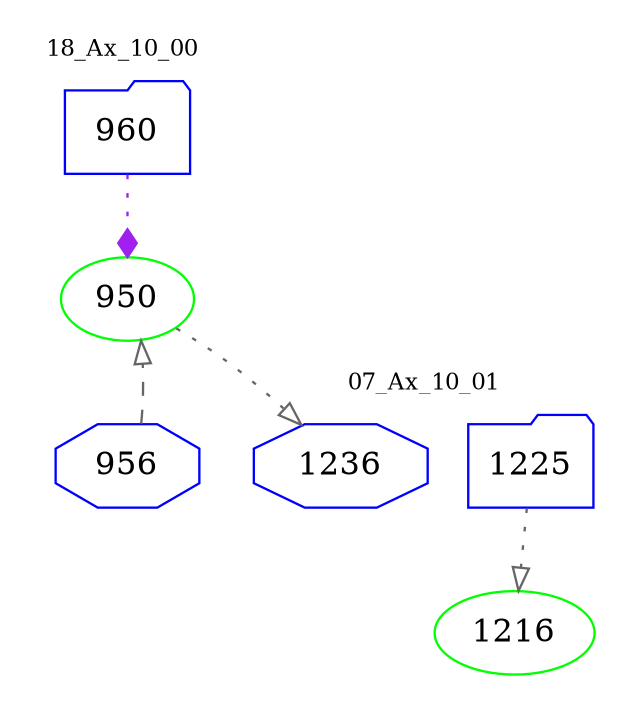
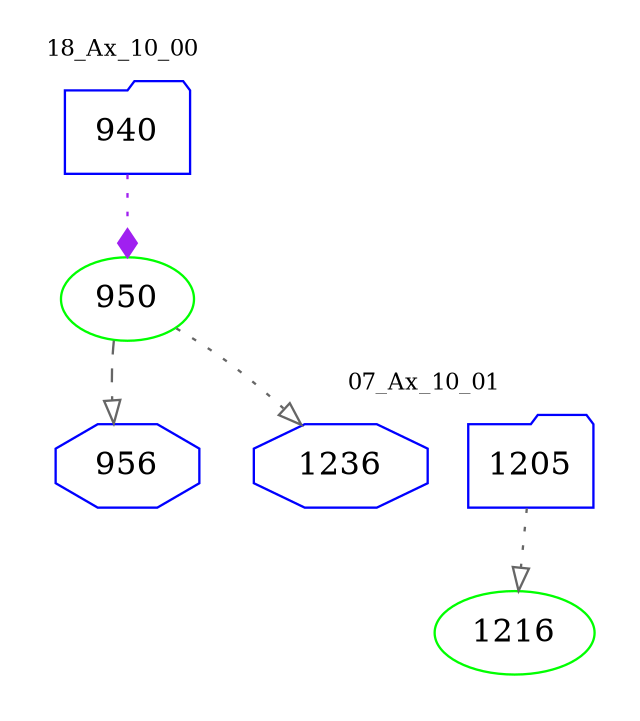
node "960": label "960" -> "940"
edge "956" -> "950": reversed
node "1225": label "1225" -> "1205"
